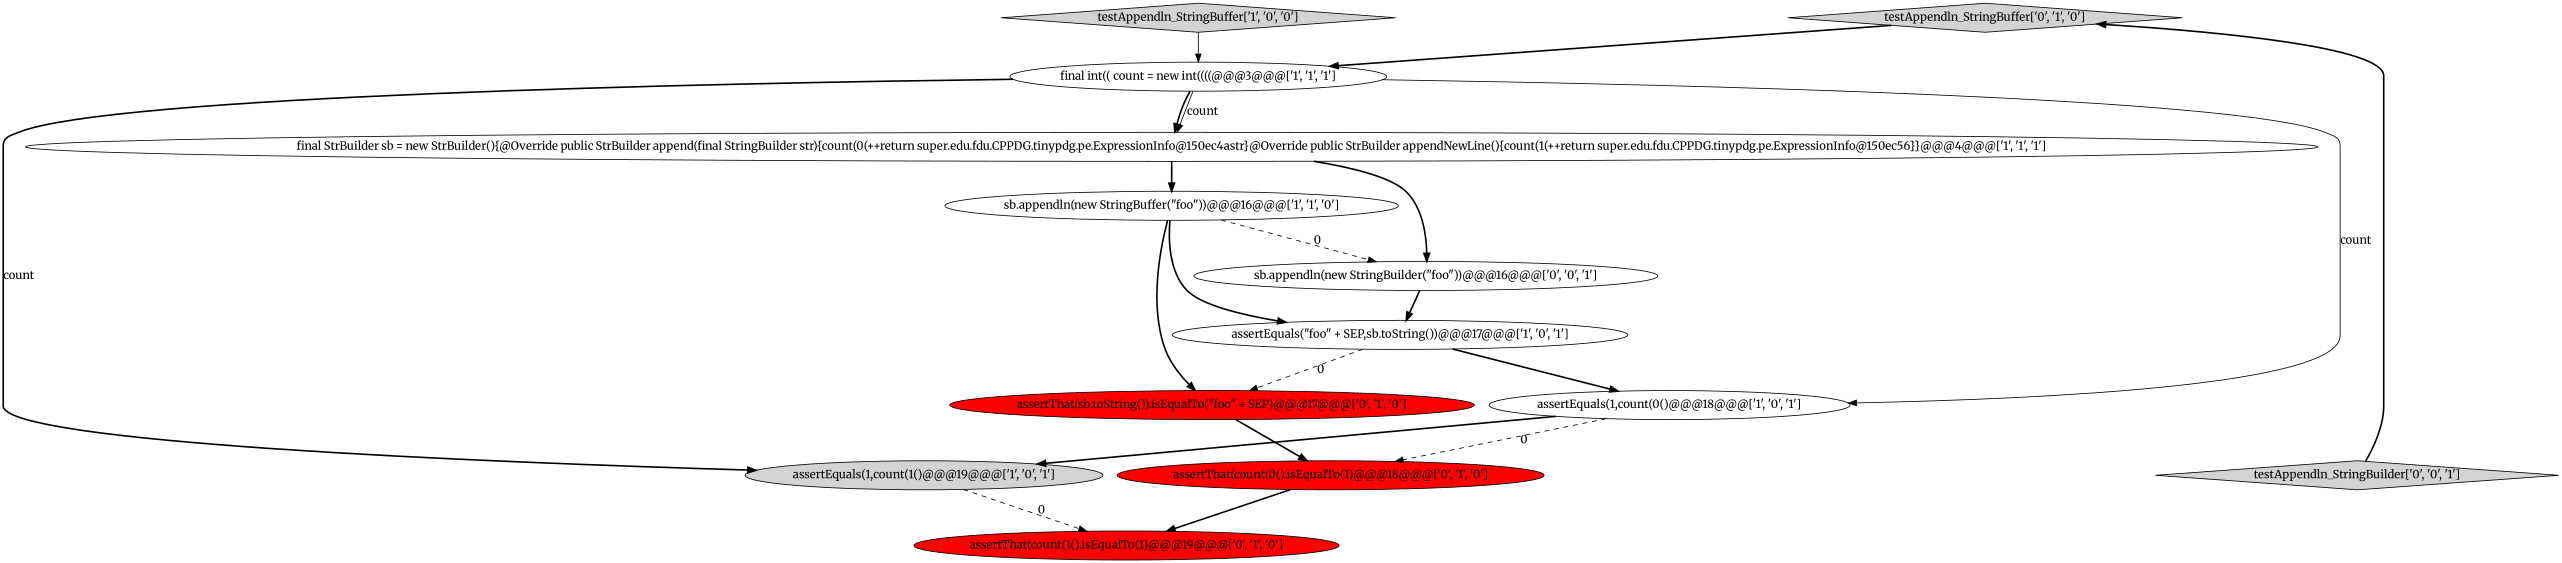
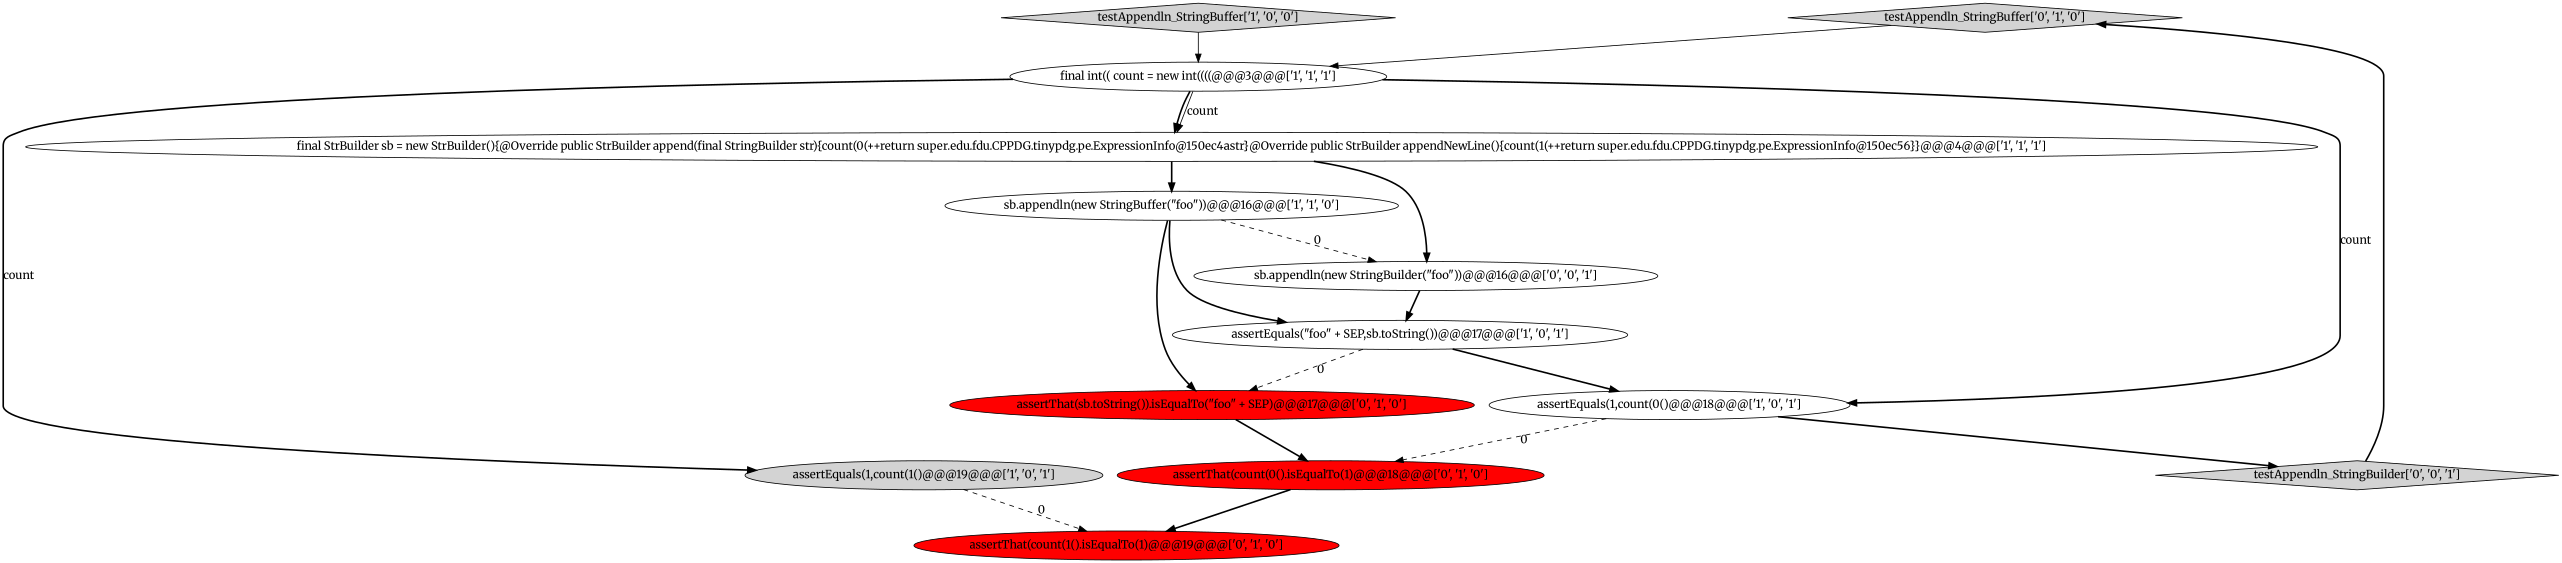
edge "testAppendln_StringBuffer['0', '1', '0']" -> "final int(( count = new int((((@@@3@@@['1', '1', '1']": style bold -> solid
edge "final int(( count = new int((((@@@3@@@['1', '1', '1']" -> "assertEquals(1,count(0()@@@18@@@['1', '0', '1']": style solid -> bold
edge "assertEquals(1,count(0()@@@18@@@['1', '0', '1']" -> "assertEquals(1,count(1()@@@19@@@['1', '0', '1']": now "assertEquals(1,count(0()@@@18@@@['1', '0', '1']" -> "testAppendln_StringBuilder['0', '0', '1']"
